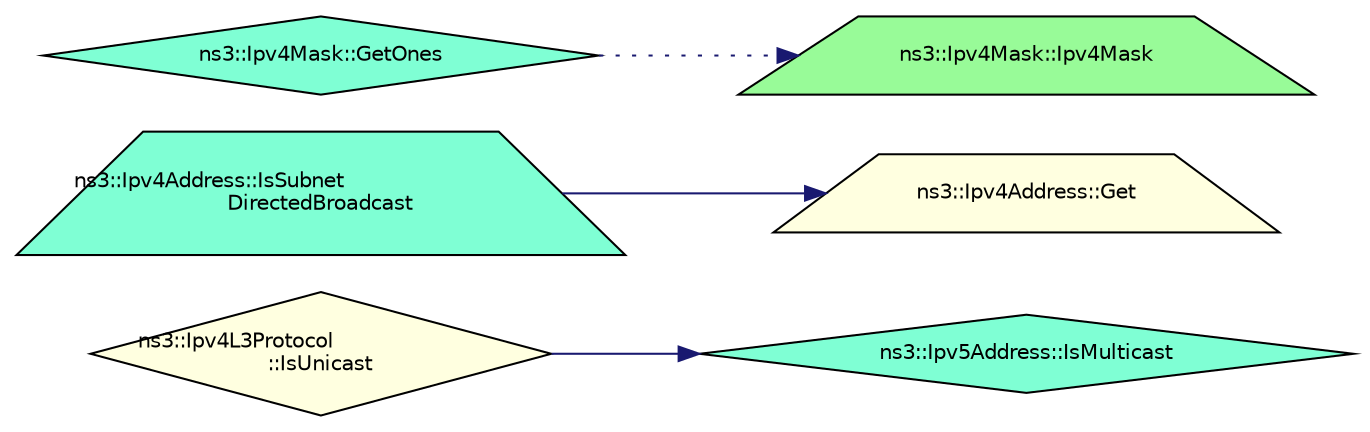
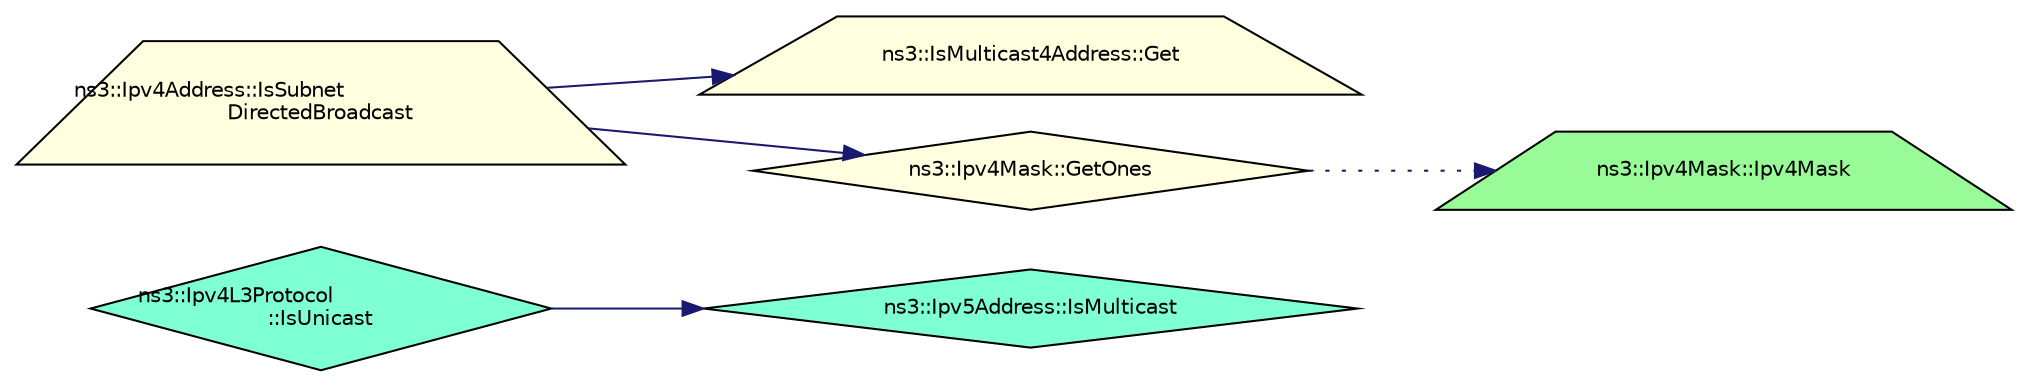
node "ns3::Ipv4Mask::GetOnes": fillcolor aquamarine -> lightyellow
edge "ns3::Ipv4Address::IsSubnet DirectedBroadcast" -> "ns3::Ipv4Mask::GetOnes": added
node "ns3::Ipv4Address::IsSubnet DirectedBroadcast": fillcolor aquamarine -> lightyellow
node "ns3::Ipv4Address::Get": label "ns3::Ipv4Address::Get" -> "ns3::IsMulticast4Address::Get"
node "ns3::Ipv4L3Protocol ::IsUnicast": fillcolor lightyellow -> aquamarine
